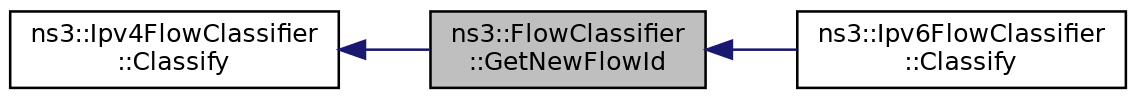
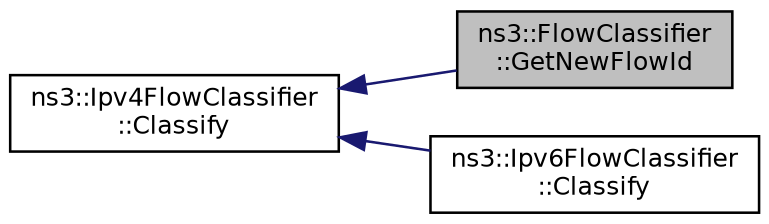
edge "ns3::Ipv6FlowClassifier ::Classify" -> "ns3::FlowClassifier ::GetNewFlowId": now "ns3::Ipv6FlowClassifier ::Classify" -> "ns3::Ipv4FlowClassifier ::Classify"
